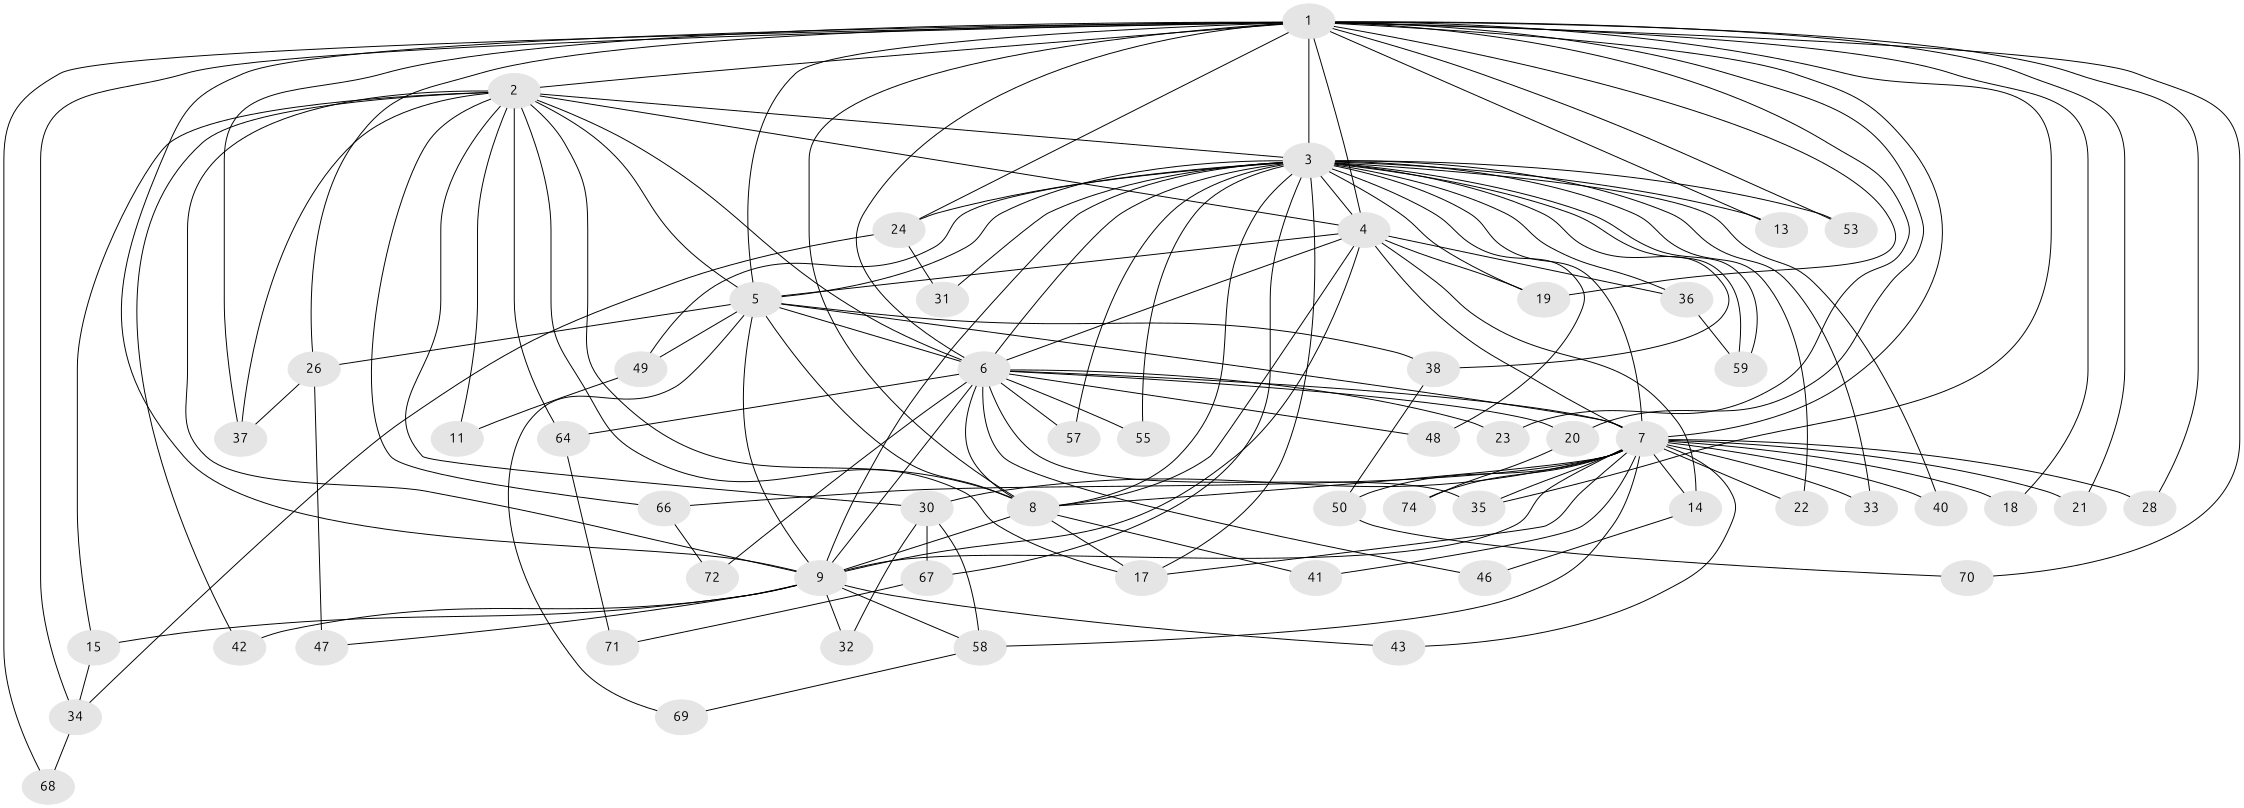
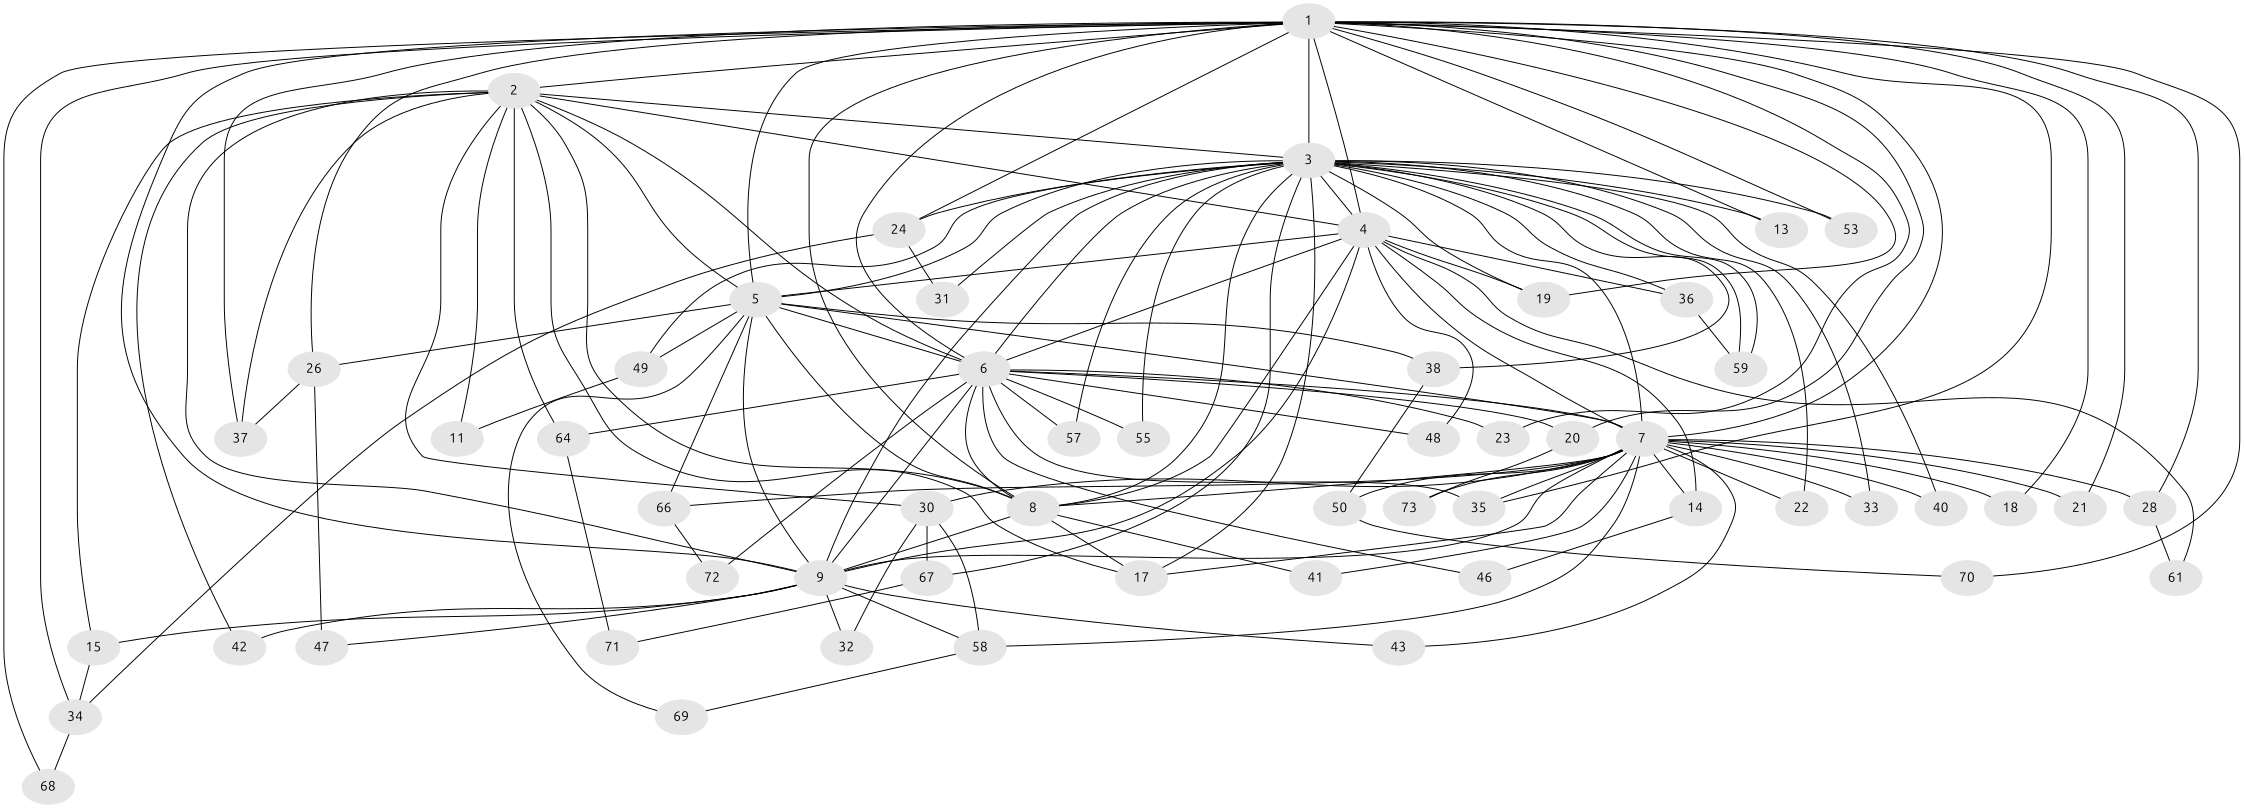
edge "3" -- "48": now "4" -- "48"
edge "2" -- "66": now "5" -- "66"
node "74": label "74" -> "73"
node "61": added
